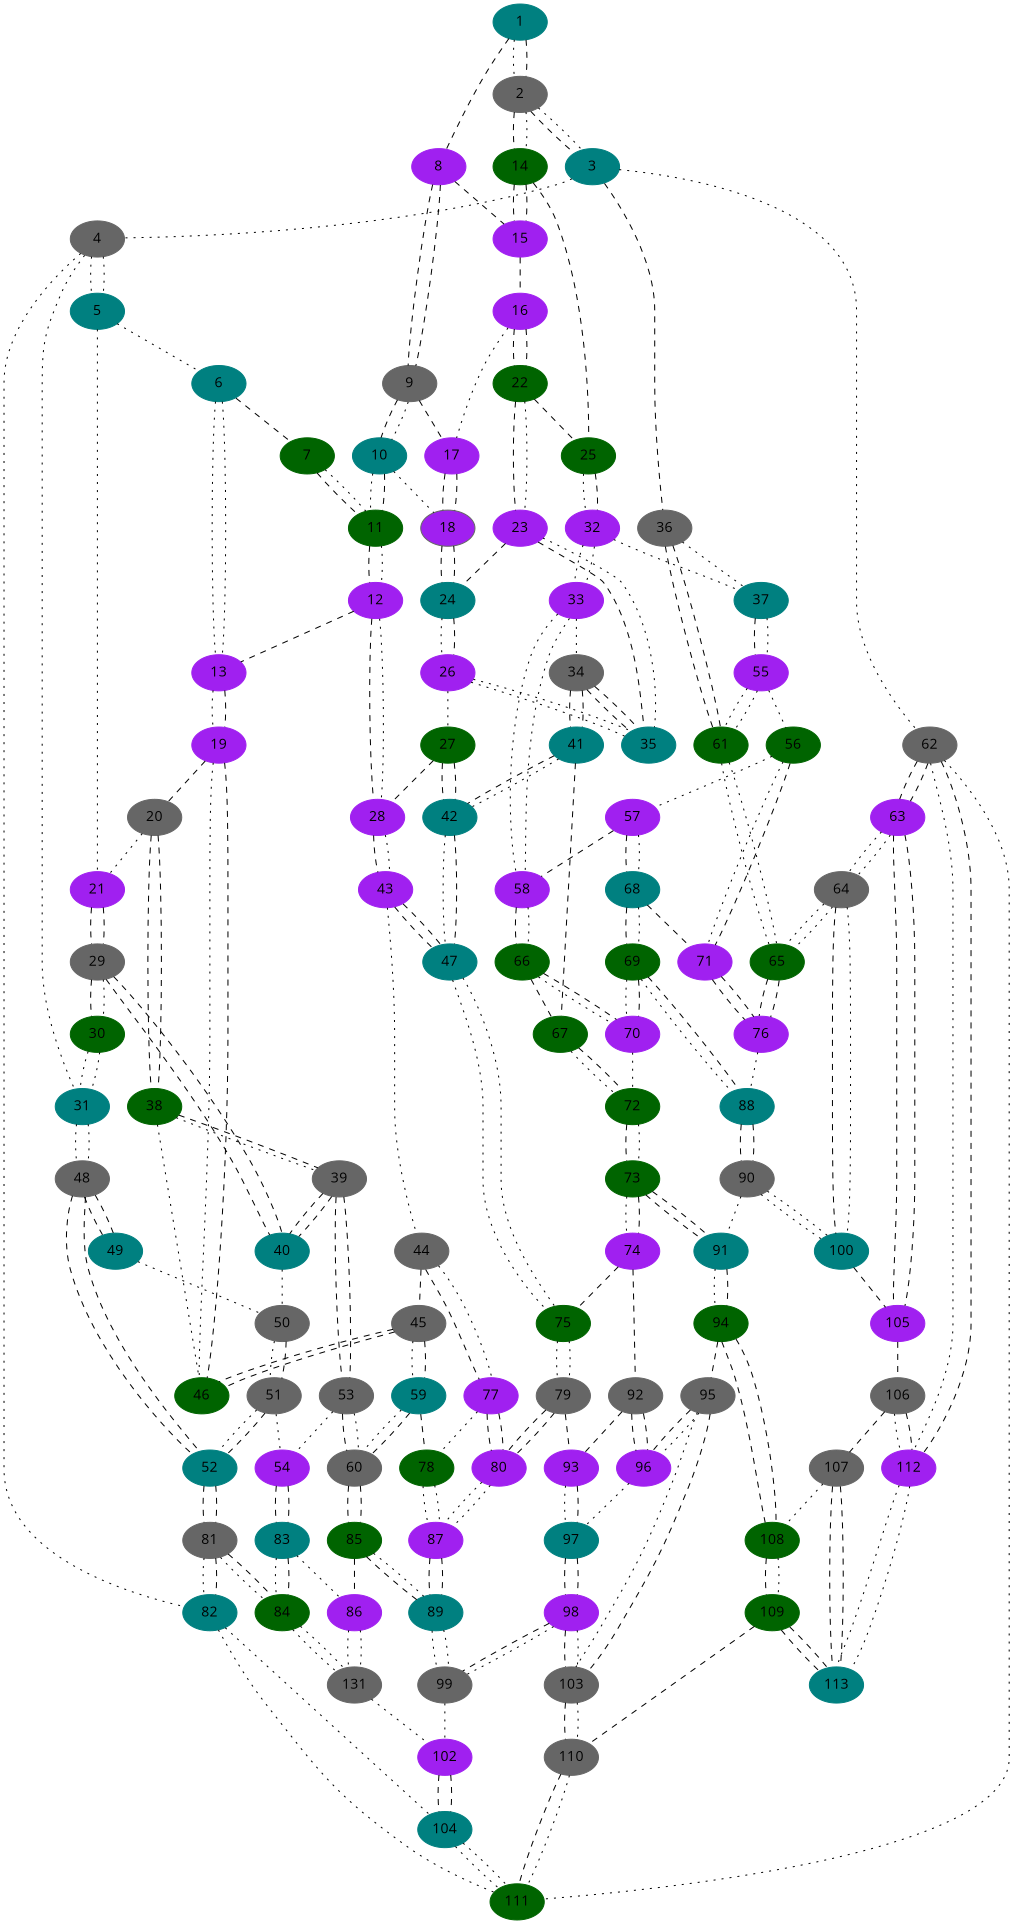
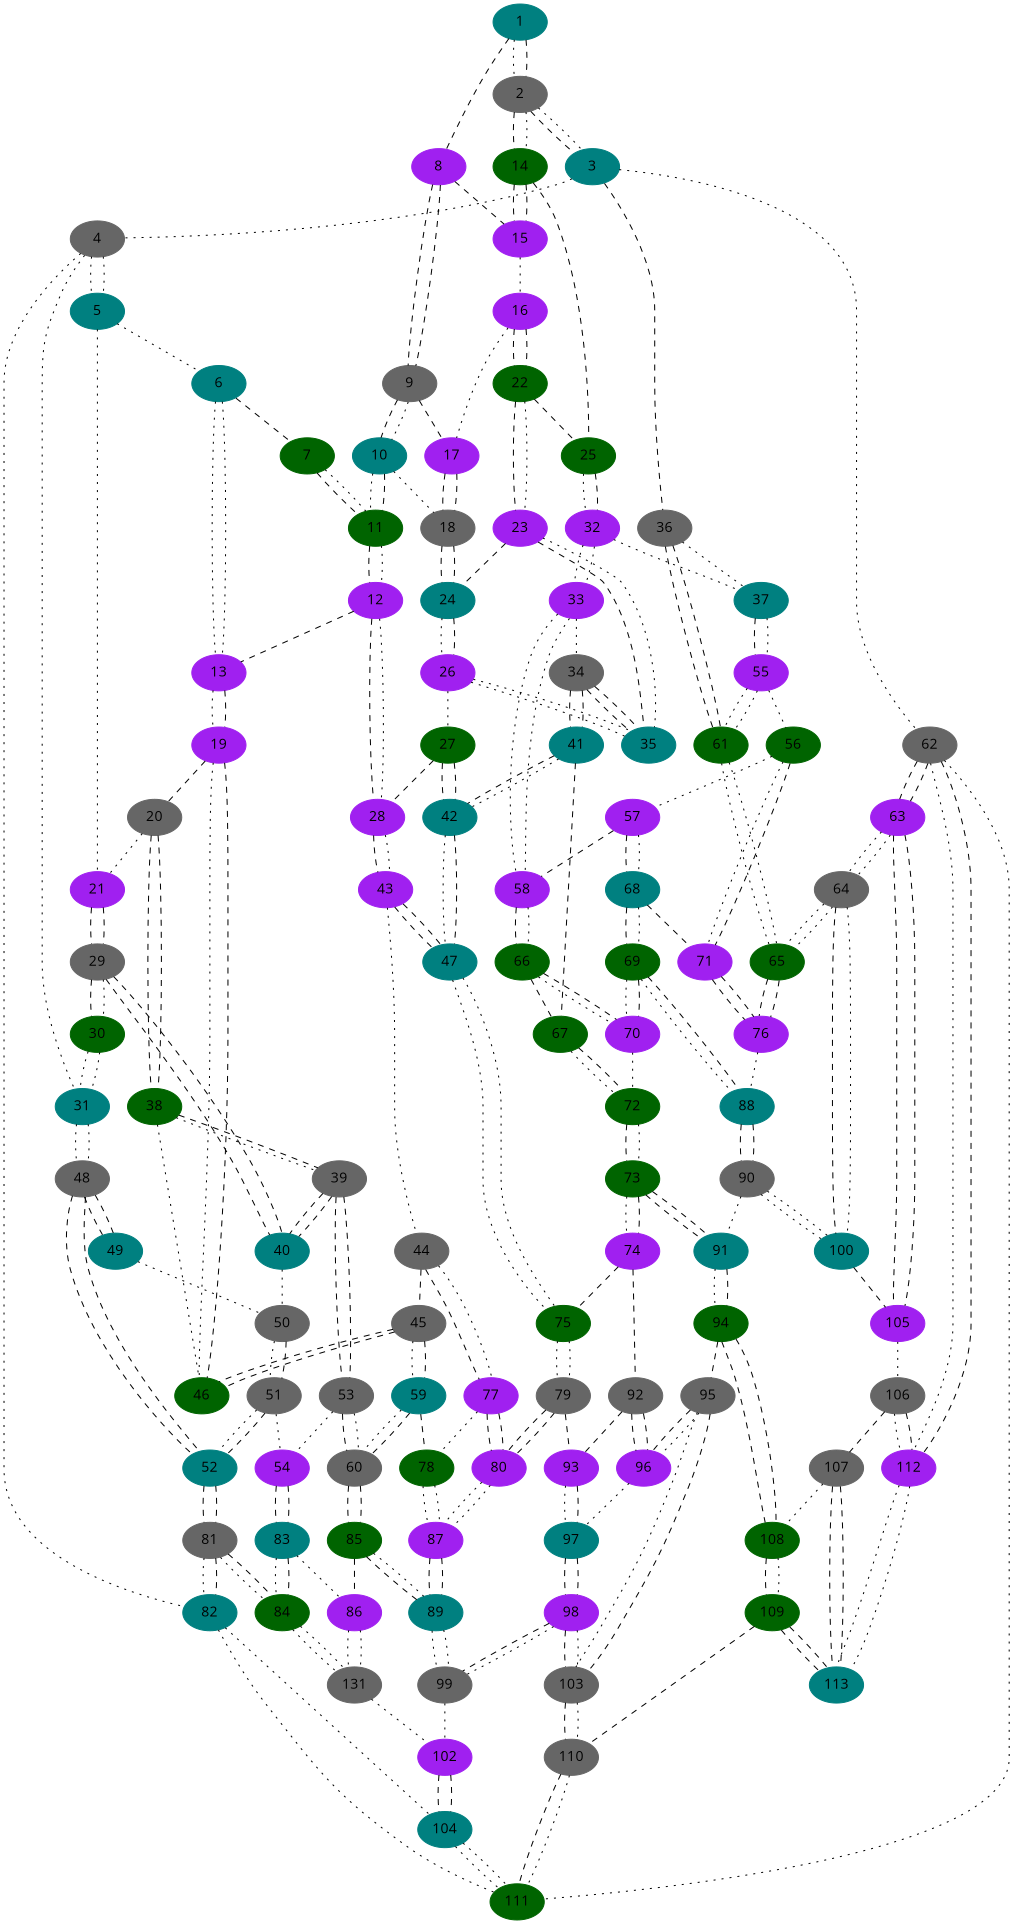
edge "15" -- "16": style dashed -> dotted
node "18": fillcolor purple -> gray40
edge "105" -- "106": style dashed -> dotted
